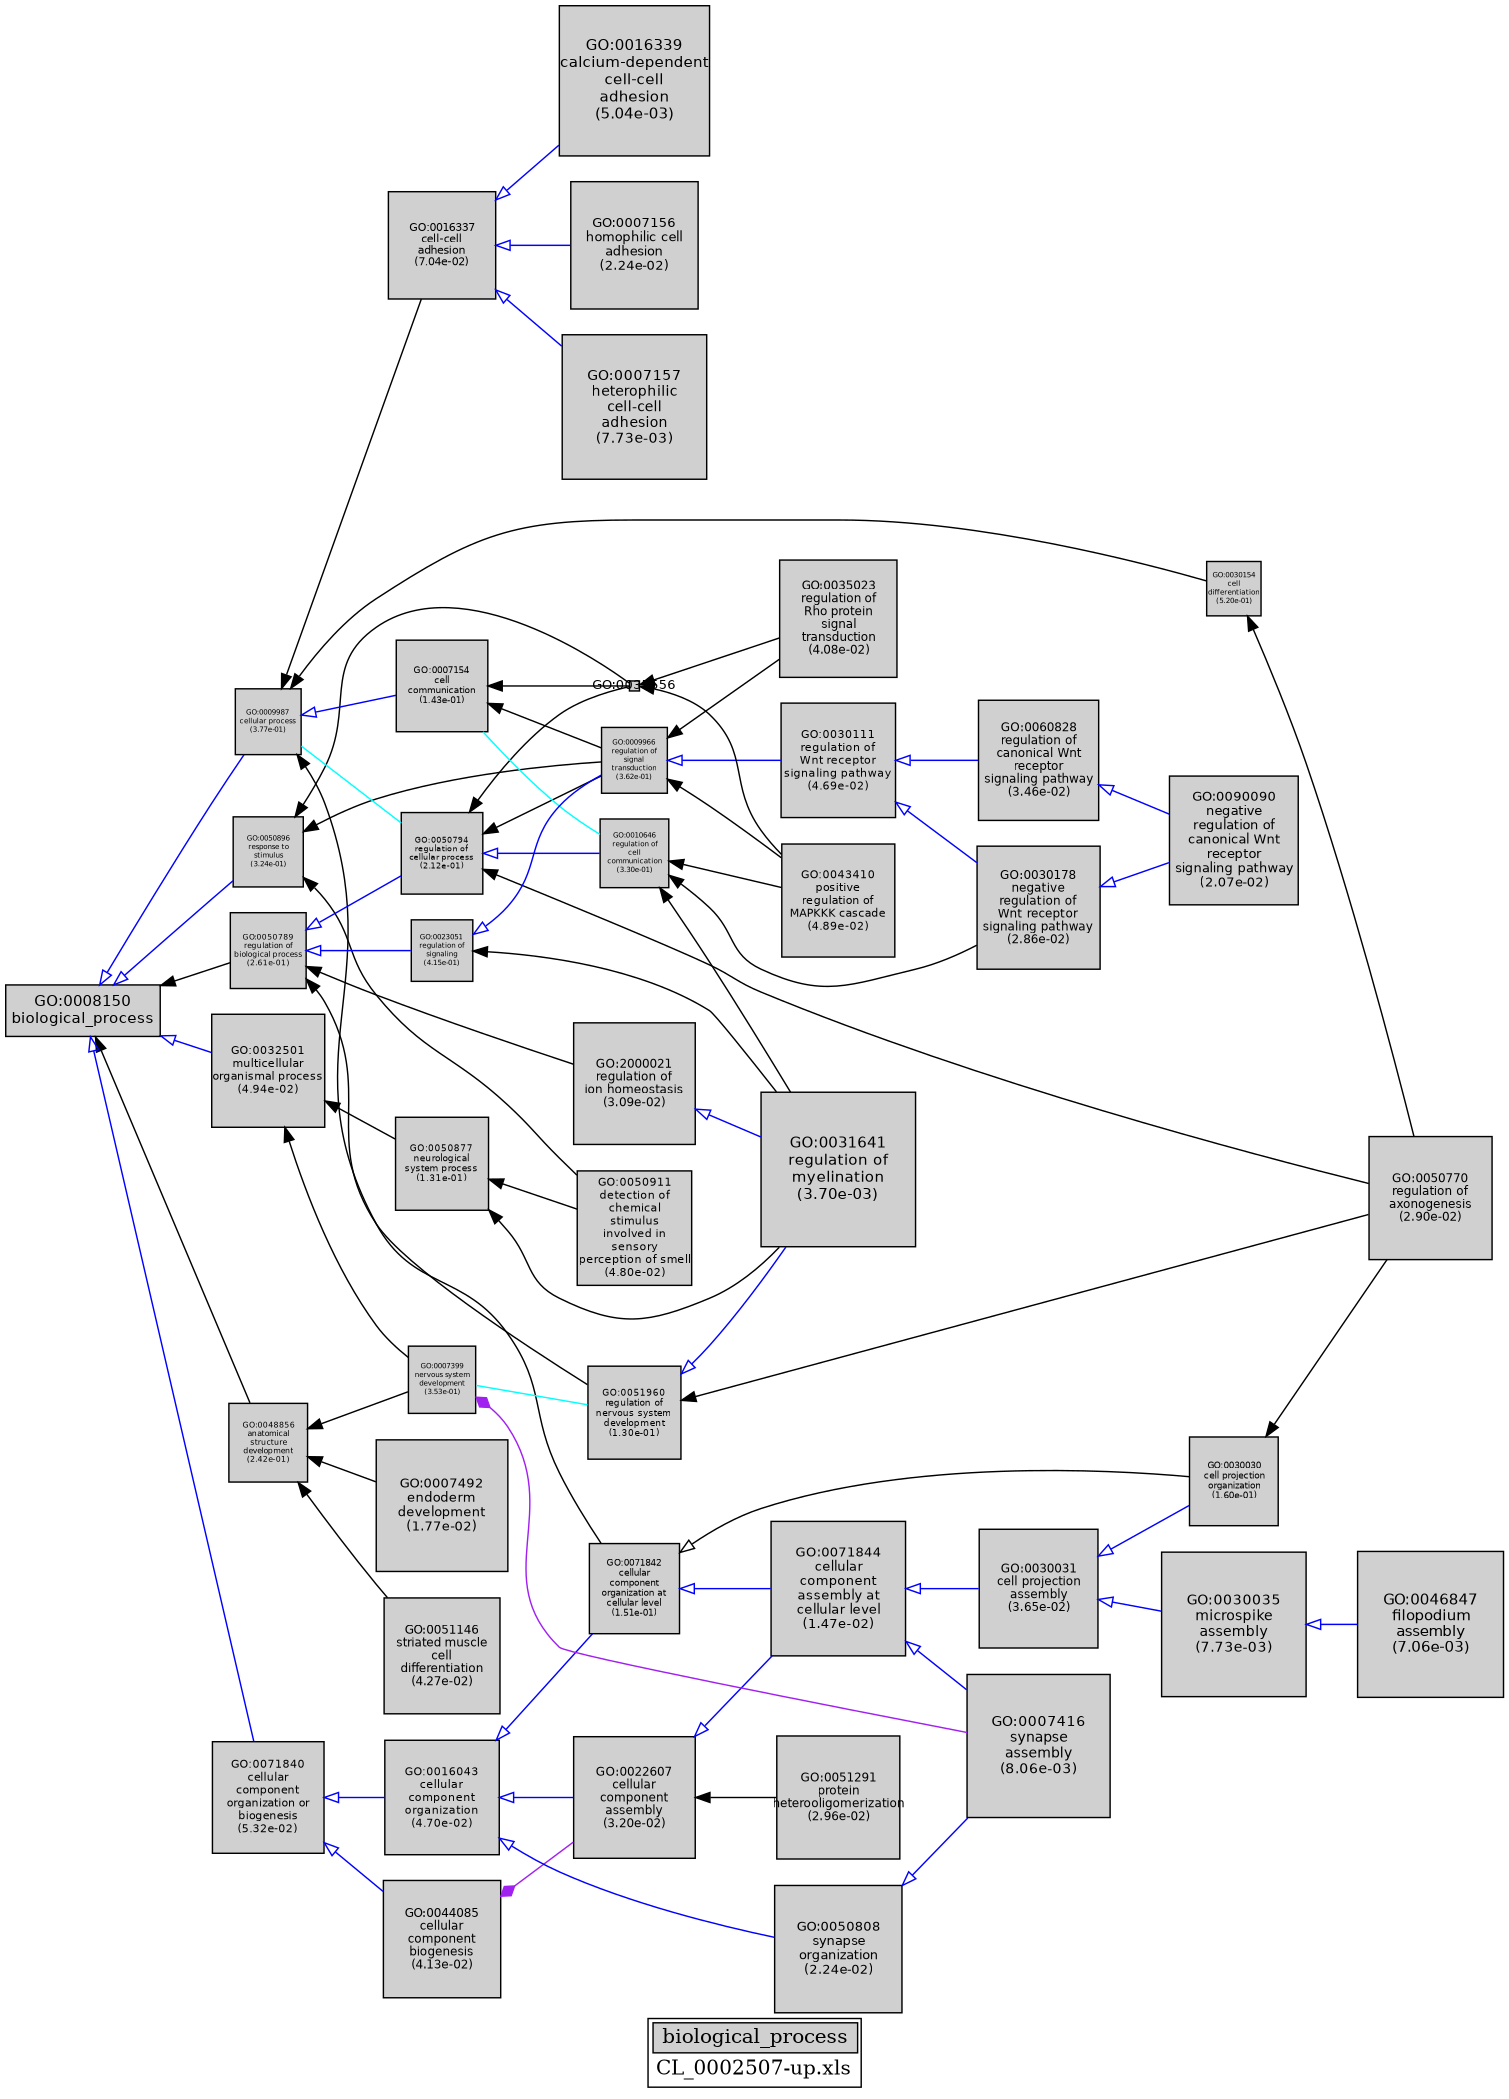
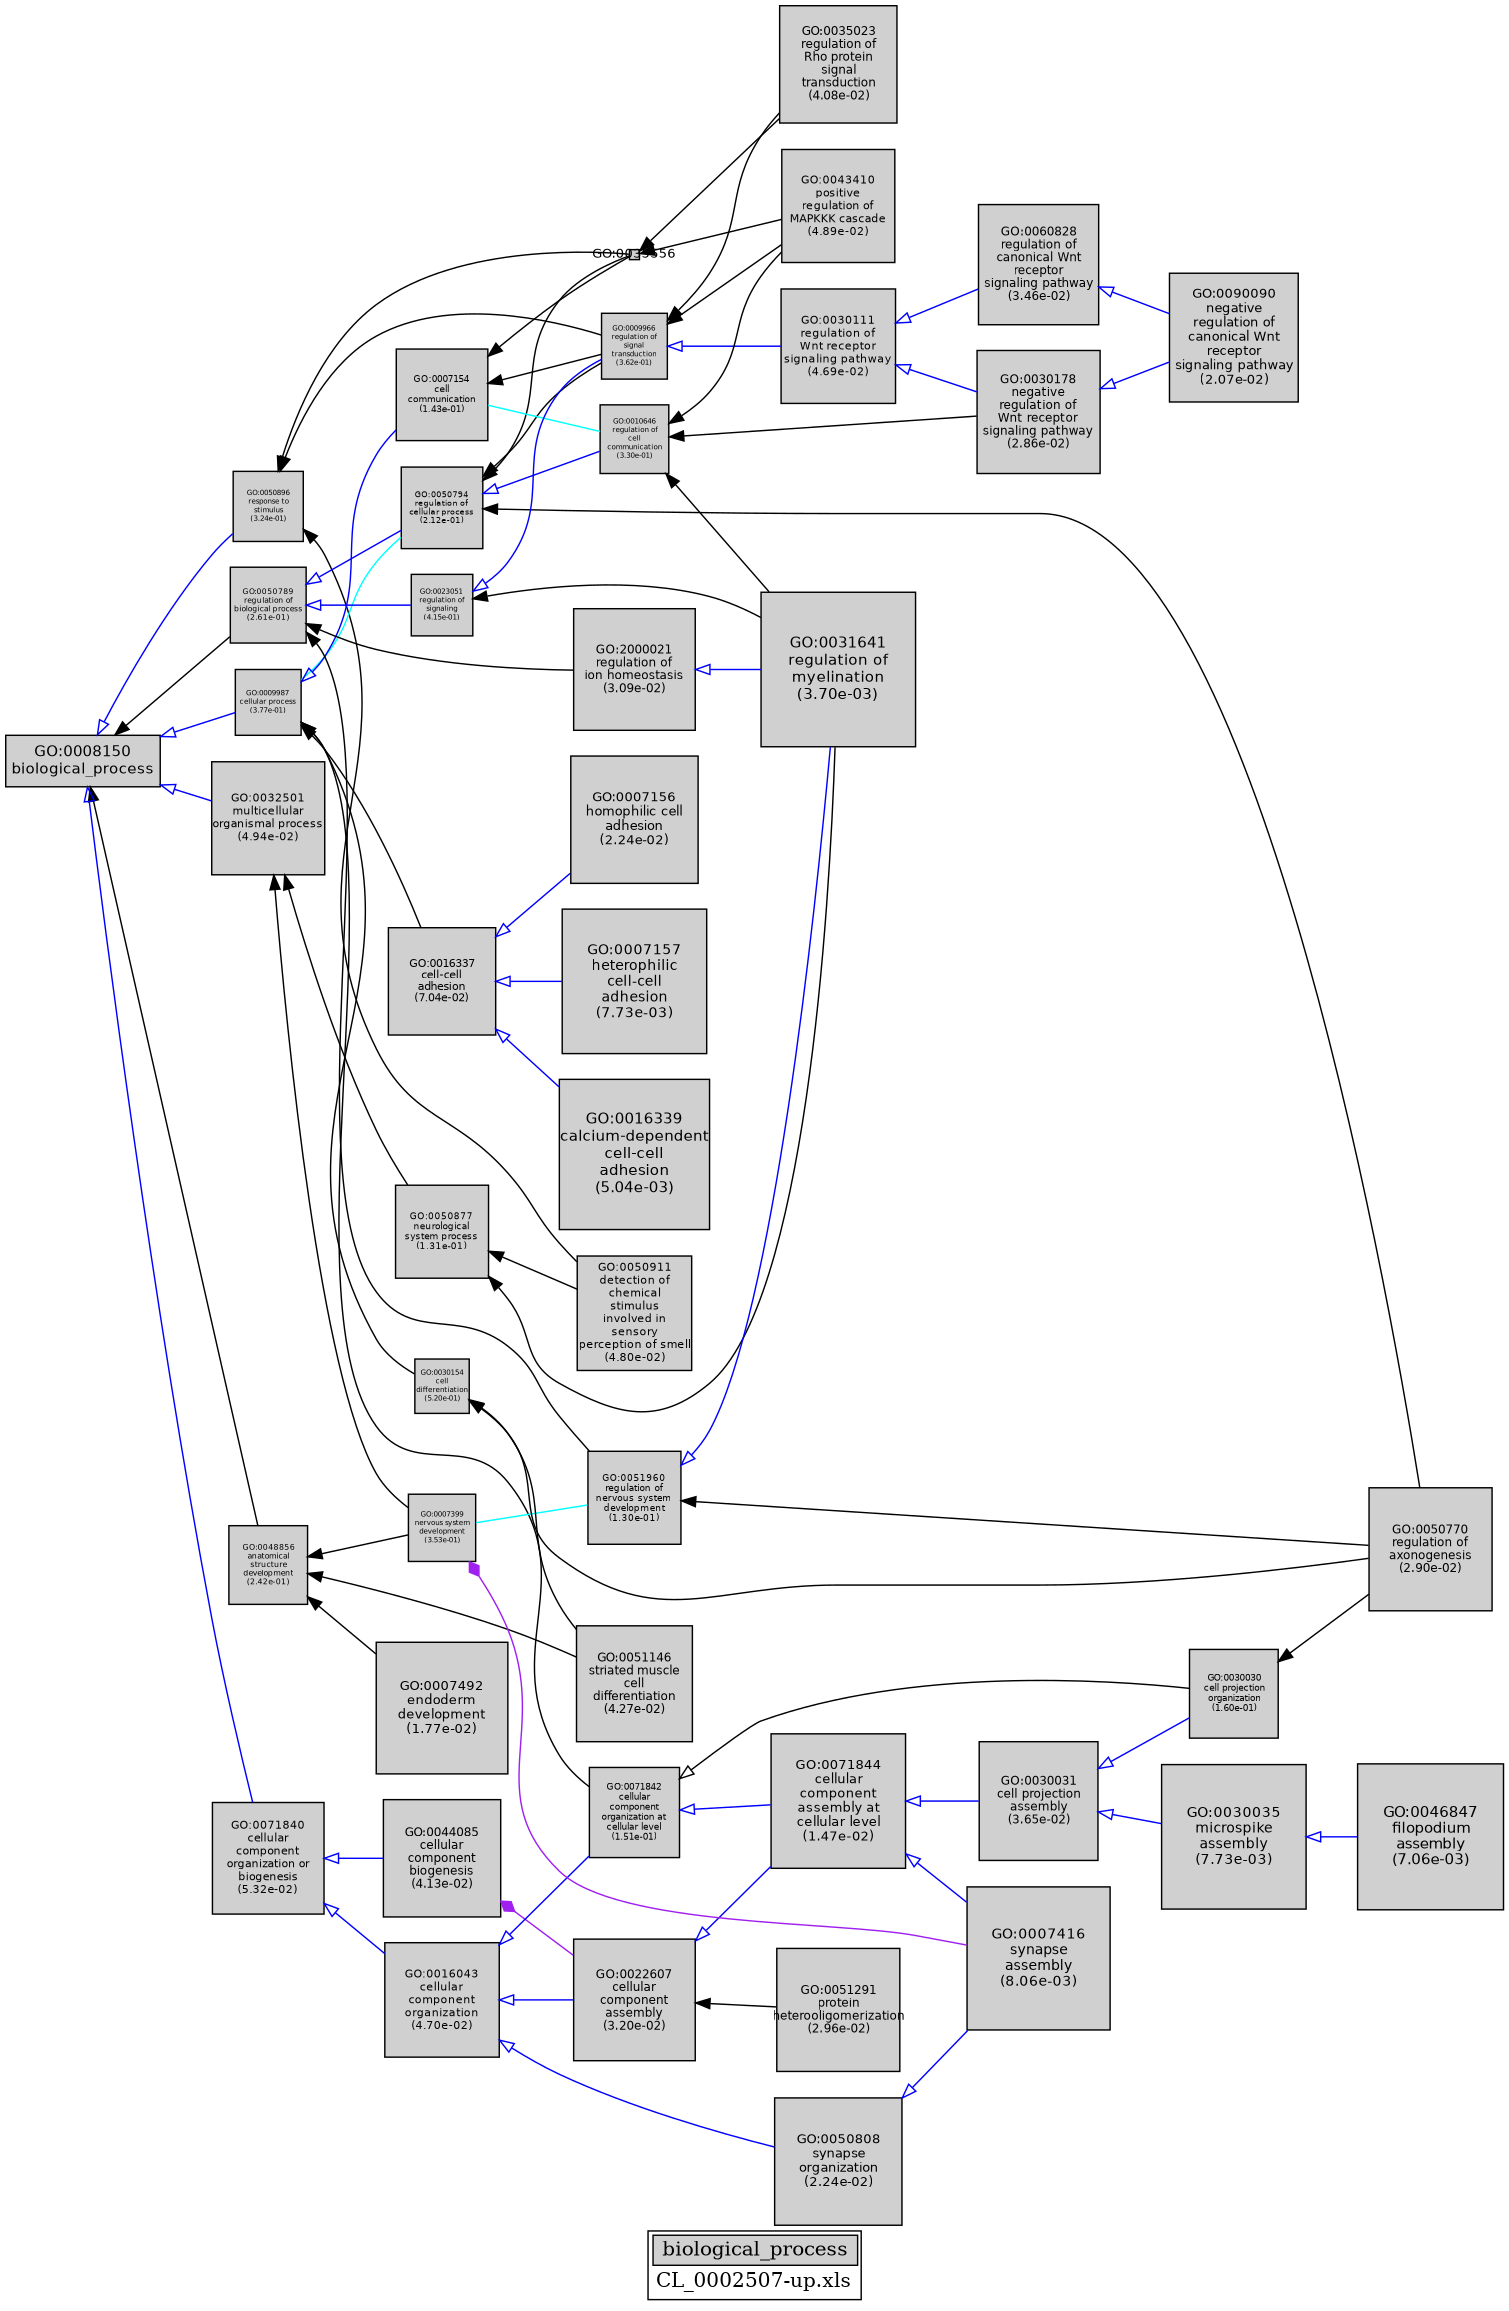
edge "GO:0051146" -> "GO:0030154": added
